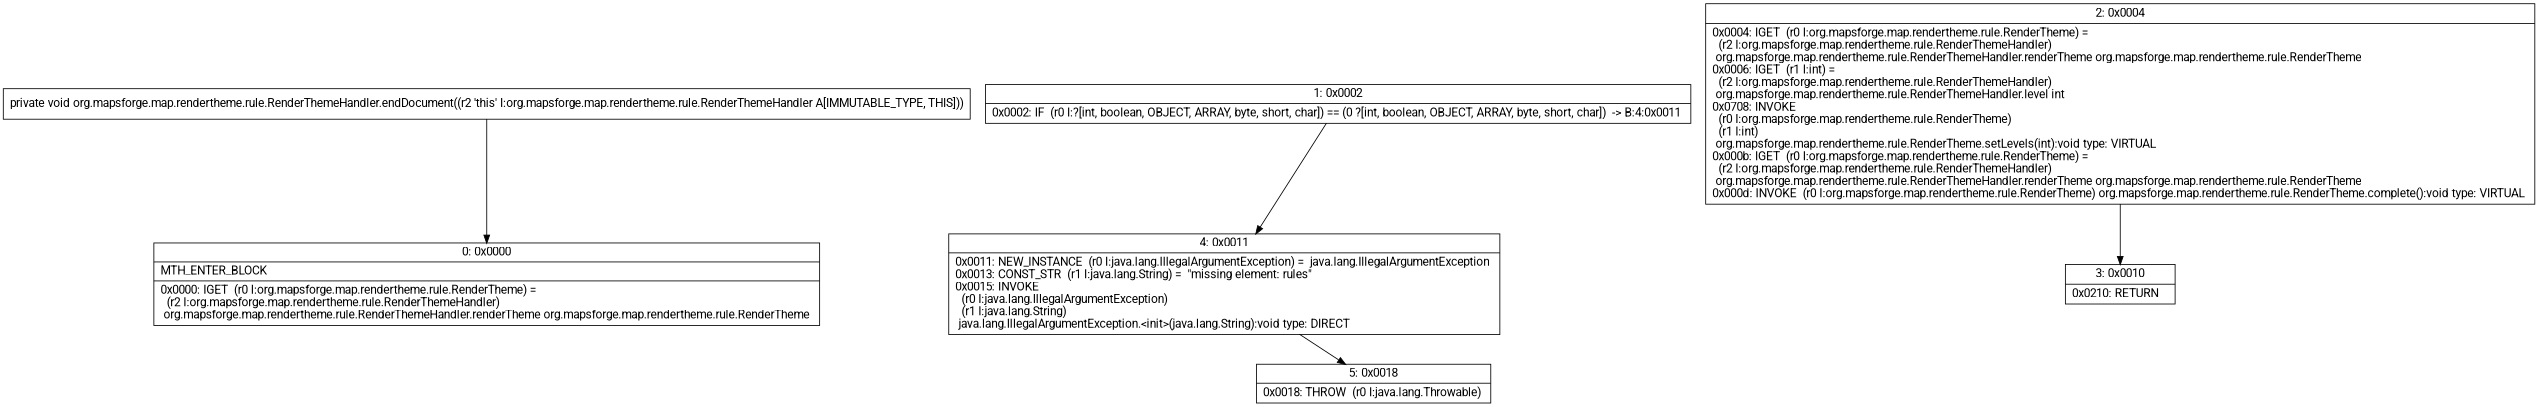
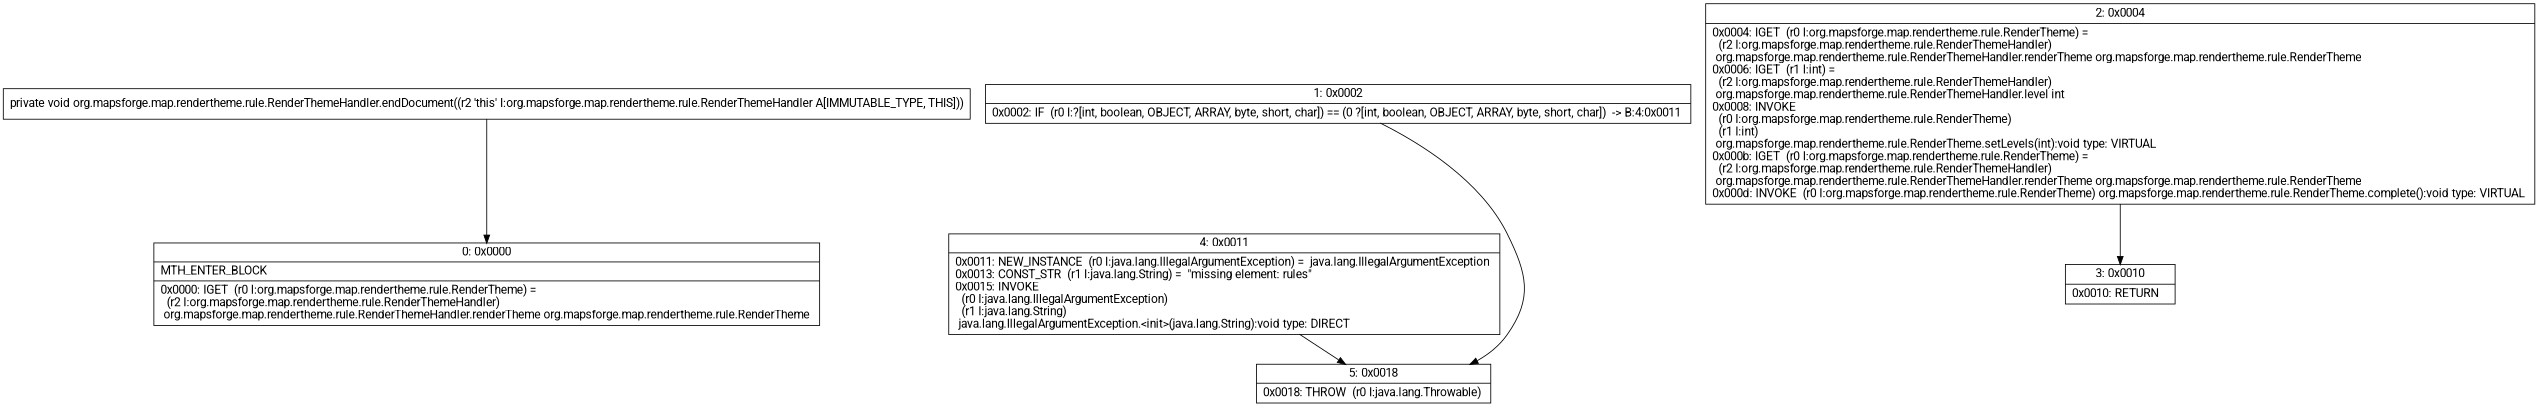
node "2: 0x0004": text "0x0708: INVOKE" -> "0x0008: INVOKE"
edge "1: 0x0002" -> "4: 0x0011": now "1: 0x0002" -> "5: 0x0018"
node "3: 0x0010": text "0x0210: RETURN" -> "0x0010: RETURN"
